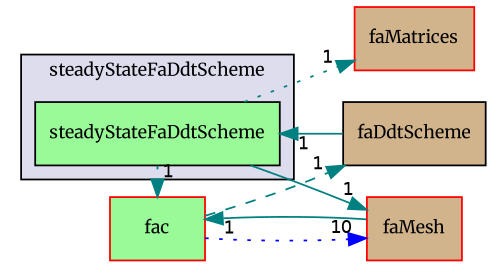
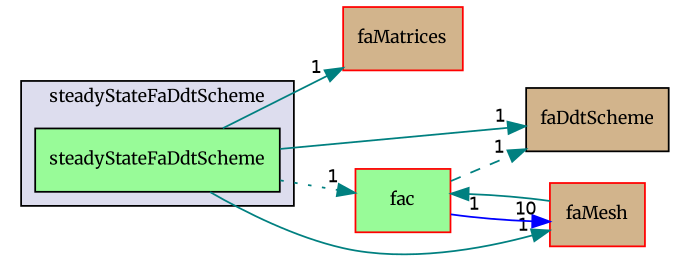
edge "steadyStateFaDdtScheme" -> "faMatrices": style dotted -> solid
edge "faDdtScheme" -> "steadyStateFaDdtScheme": reversed
edge "fac" -> "faMesh": style dotted -> solid
